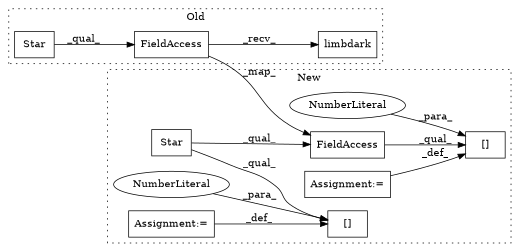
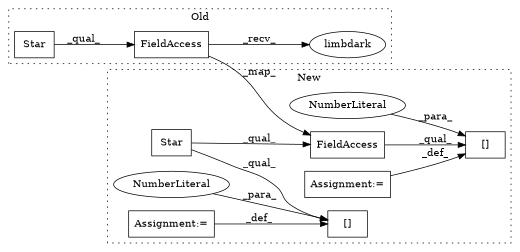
node "limbdark": shape box -> ellipse
